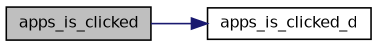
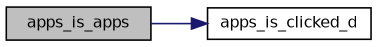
node "apps_is_clicked": label "apps_is_clicked" -> "apps_is_apps"
